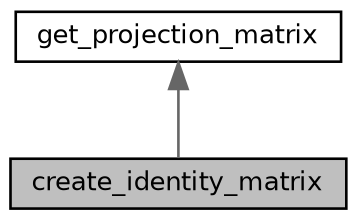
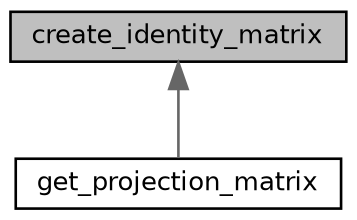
edge "create_identity_matrix" -> "get_projection_matrix": reversed
